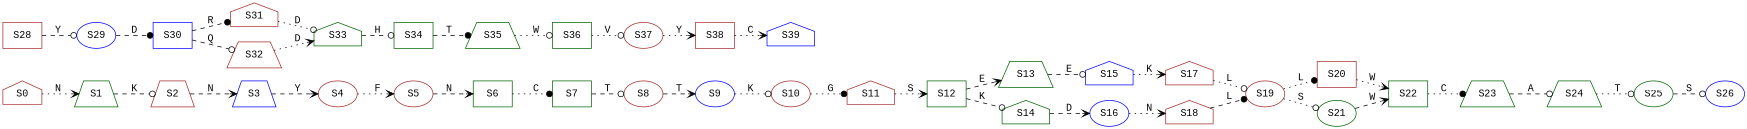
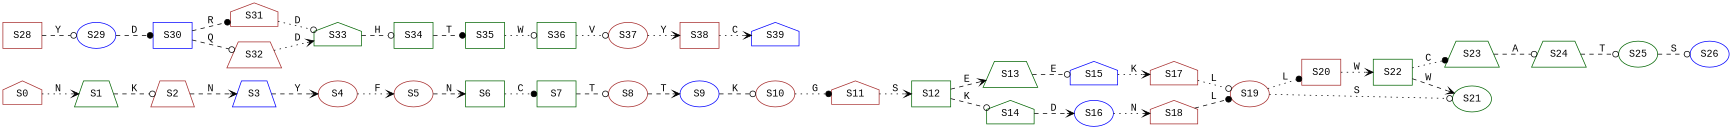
node "S35": shape trapezium -> box
edge "S9" -> "S10": style dotted -> dashed
edge "S24" -> "S25": style dotted -> dashed
edge "S21" -> "S22": reversed
